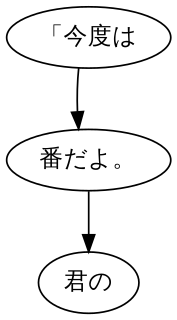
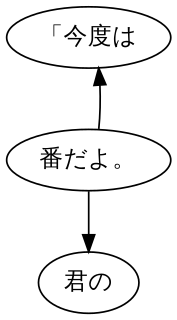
edge "「今度は" -> "番だよ。": reversed
